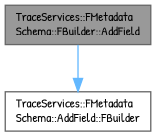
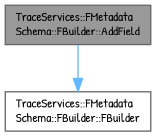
node "TraceServices::FMetadata Schema::AddField::FBuilder": label "TraceServices::FMetadata Schema::AddField::FBuilder" -> "TraceServices::FMetadata Schema::FBuilder::FBuilder"
